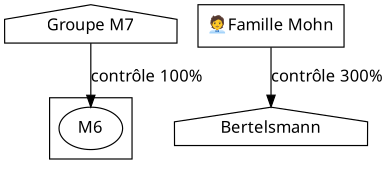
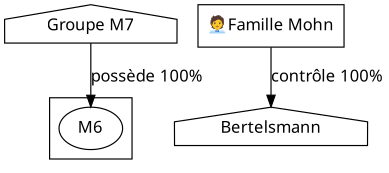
edge "Groupe M7" -> "M6": label "contrôle 100%" -> "possède 100%"
edge "🧑‍💼Famille Mohn" -> "Bertelsmann": label "contrôle 300%" -> "contrôle 100%"
